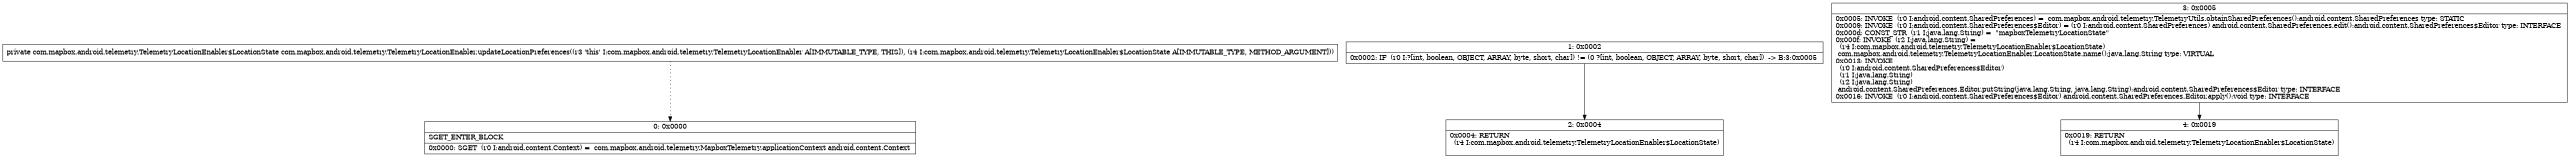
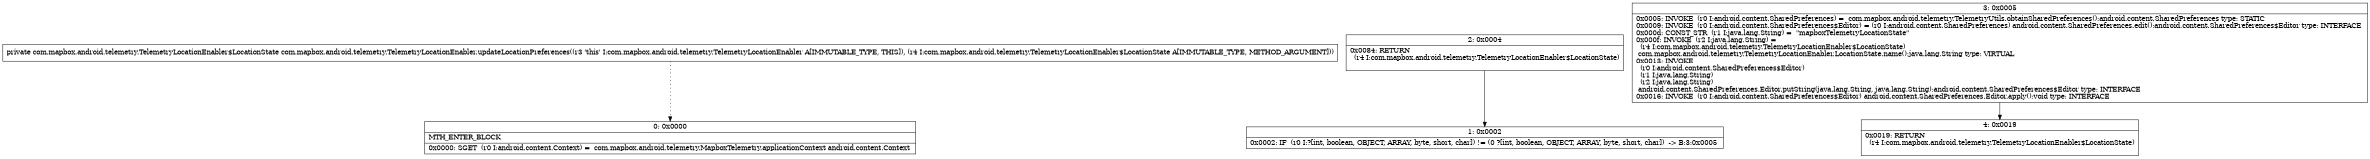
edge "1: 0x0002" -> "2: 0x0004": reversed
node "2: 0x0004": text "0x0004: RETURN" -> "0x0084: RETURN"
node "0: 0x0000": text "SGET_ENTER_BLOCK" -> "MTH_ENTER_BLOCK"
